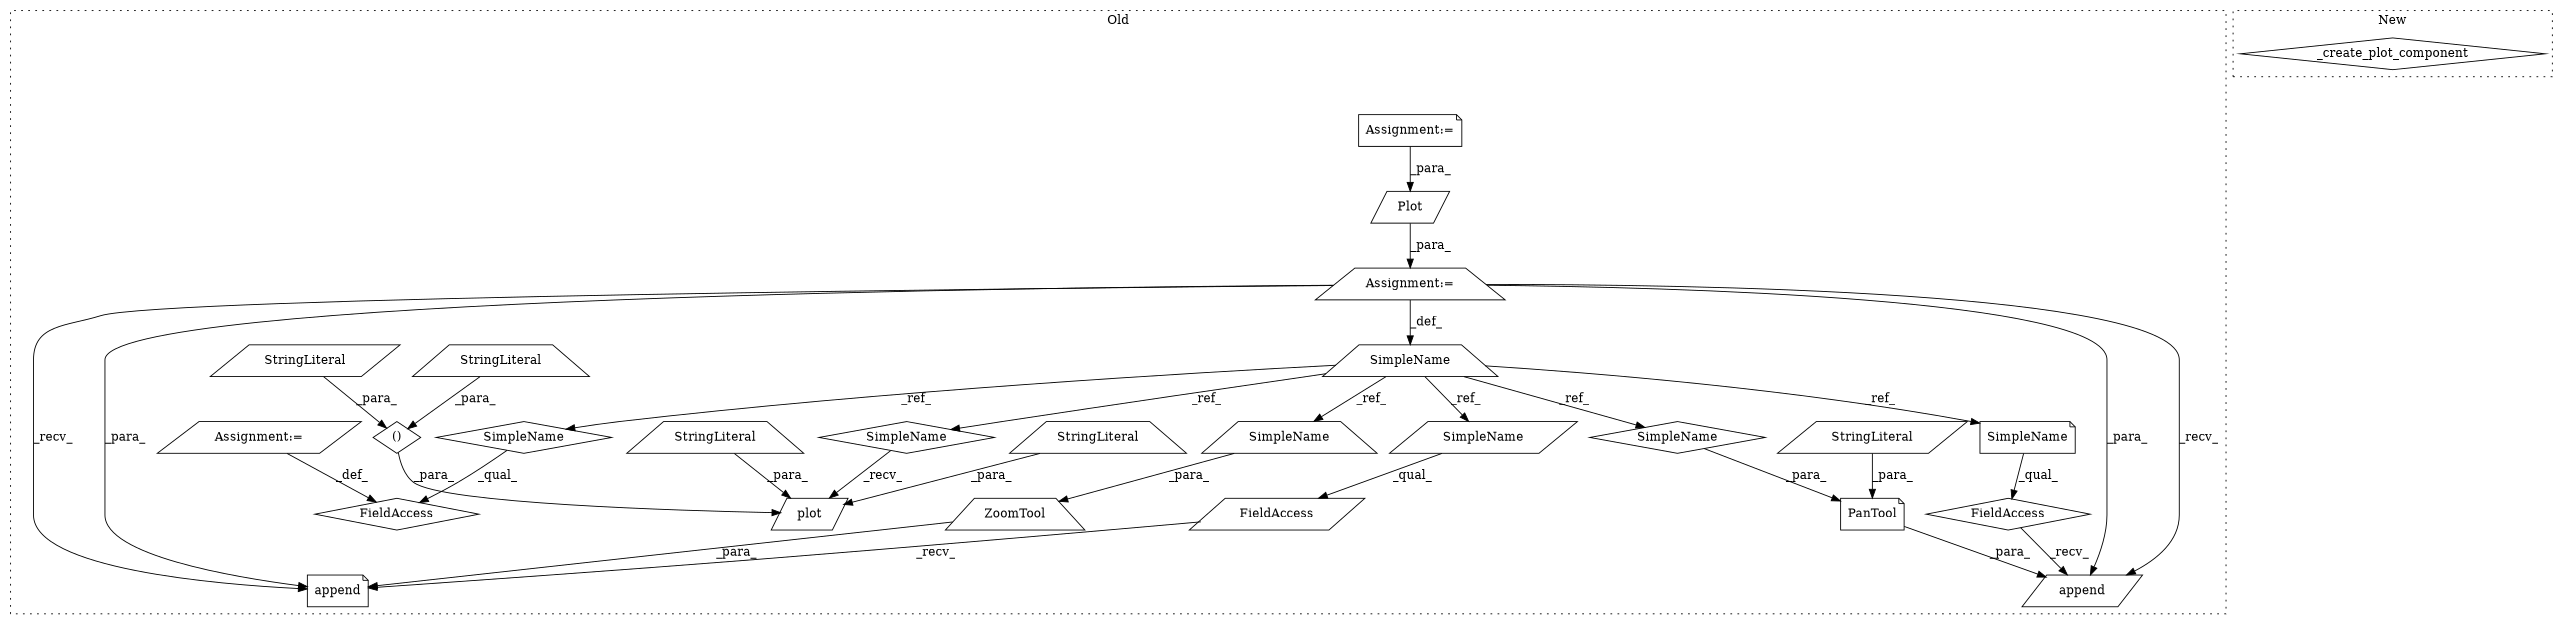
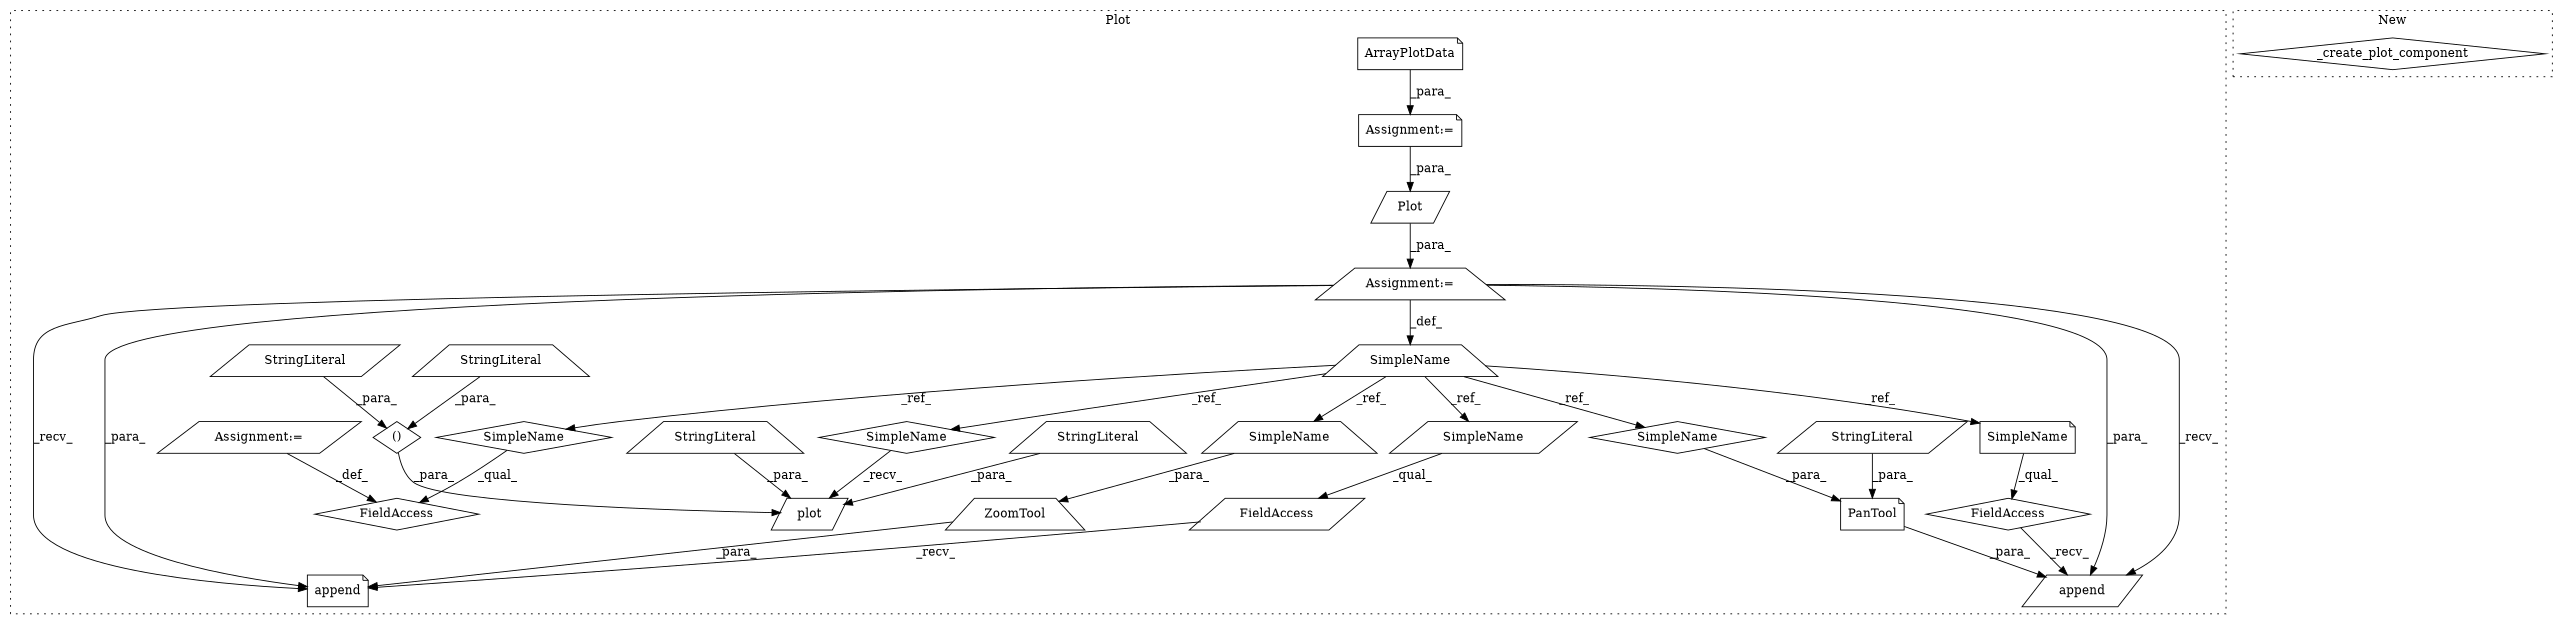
cluster "Old": label "Old" -> "Plot"
node "ArrayPlotData": added
